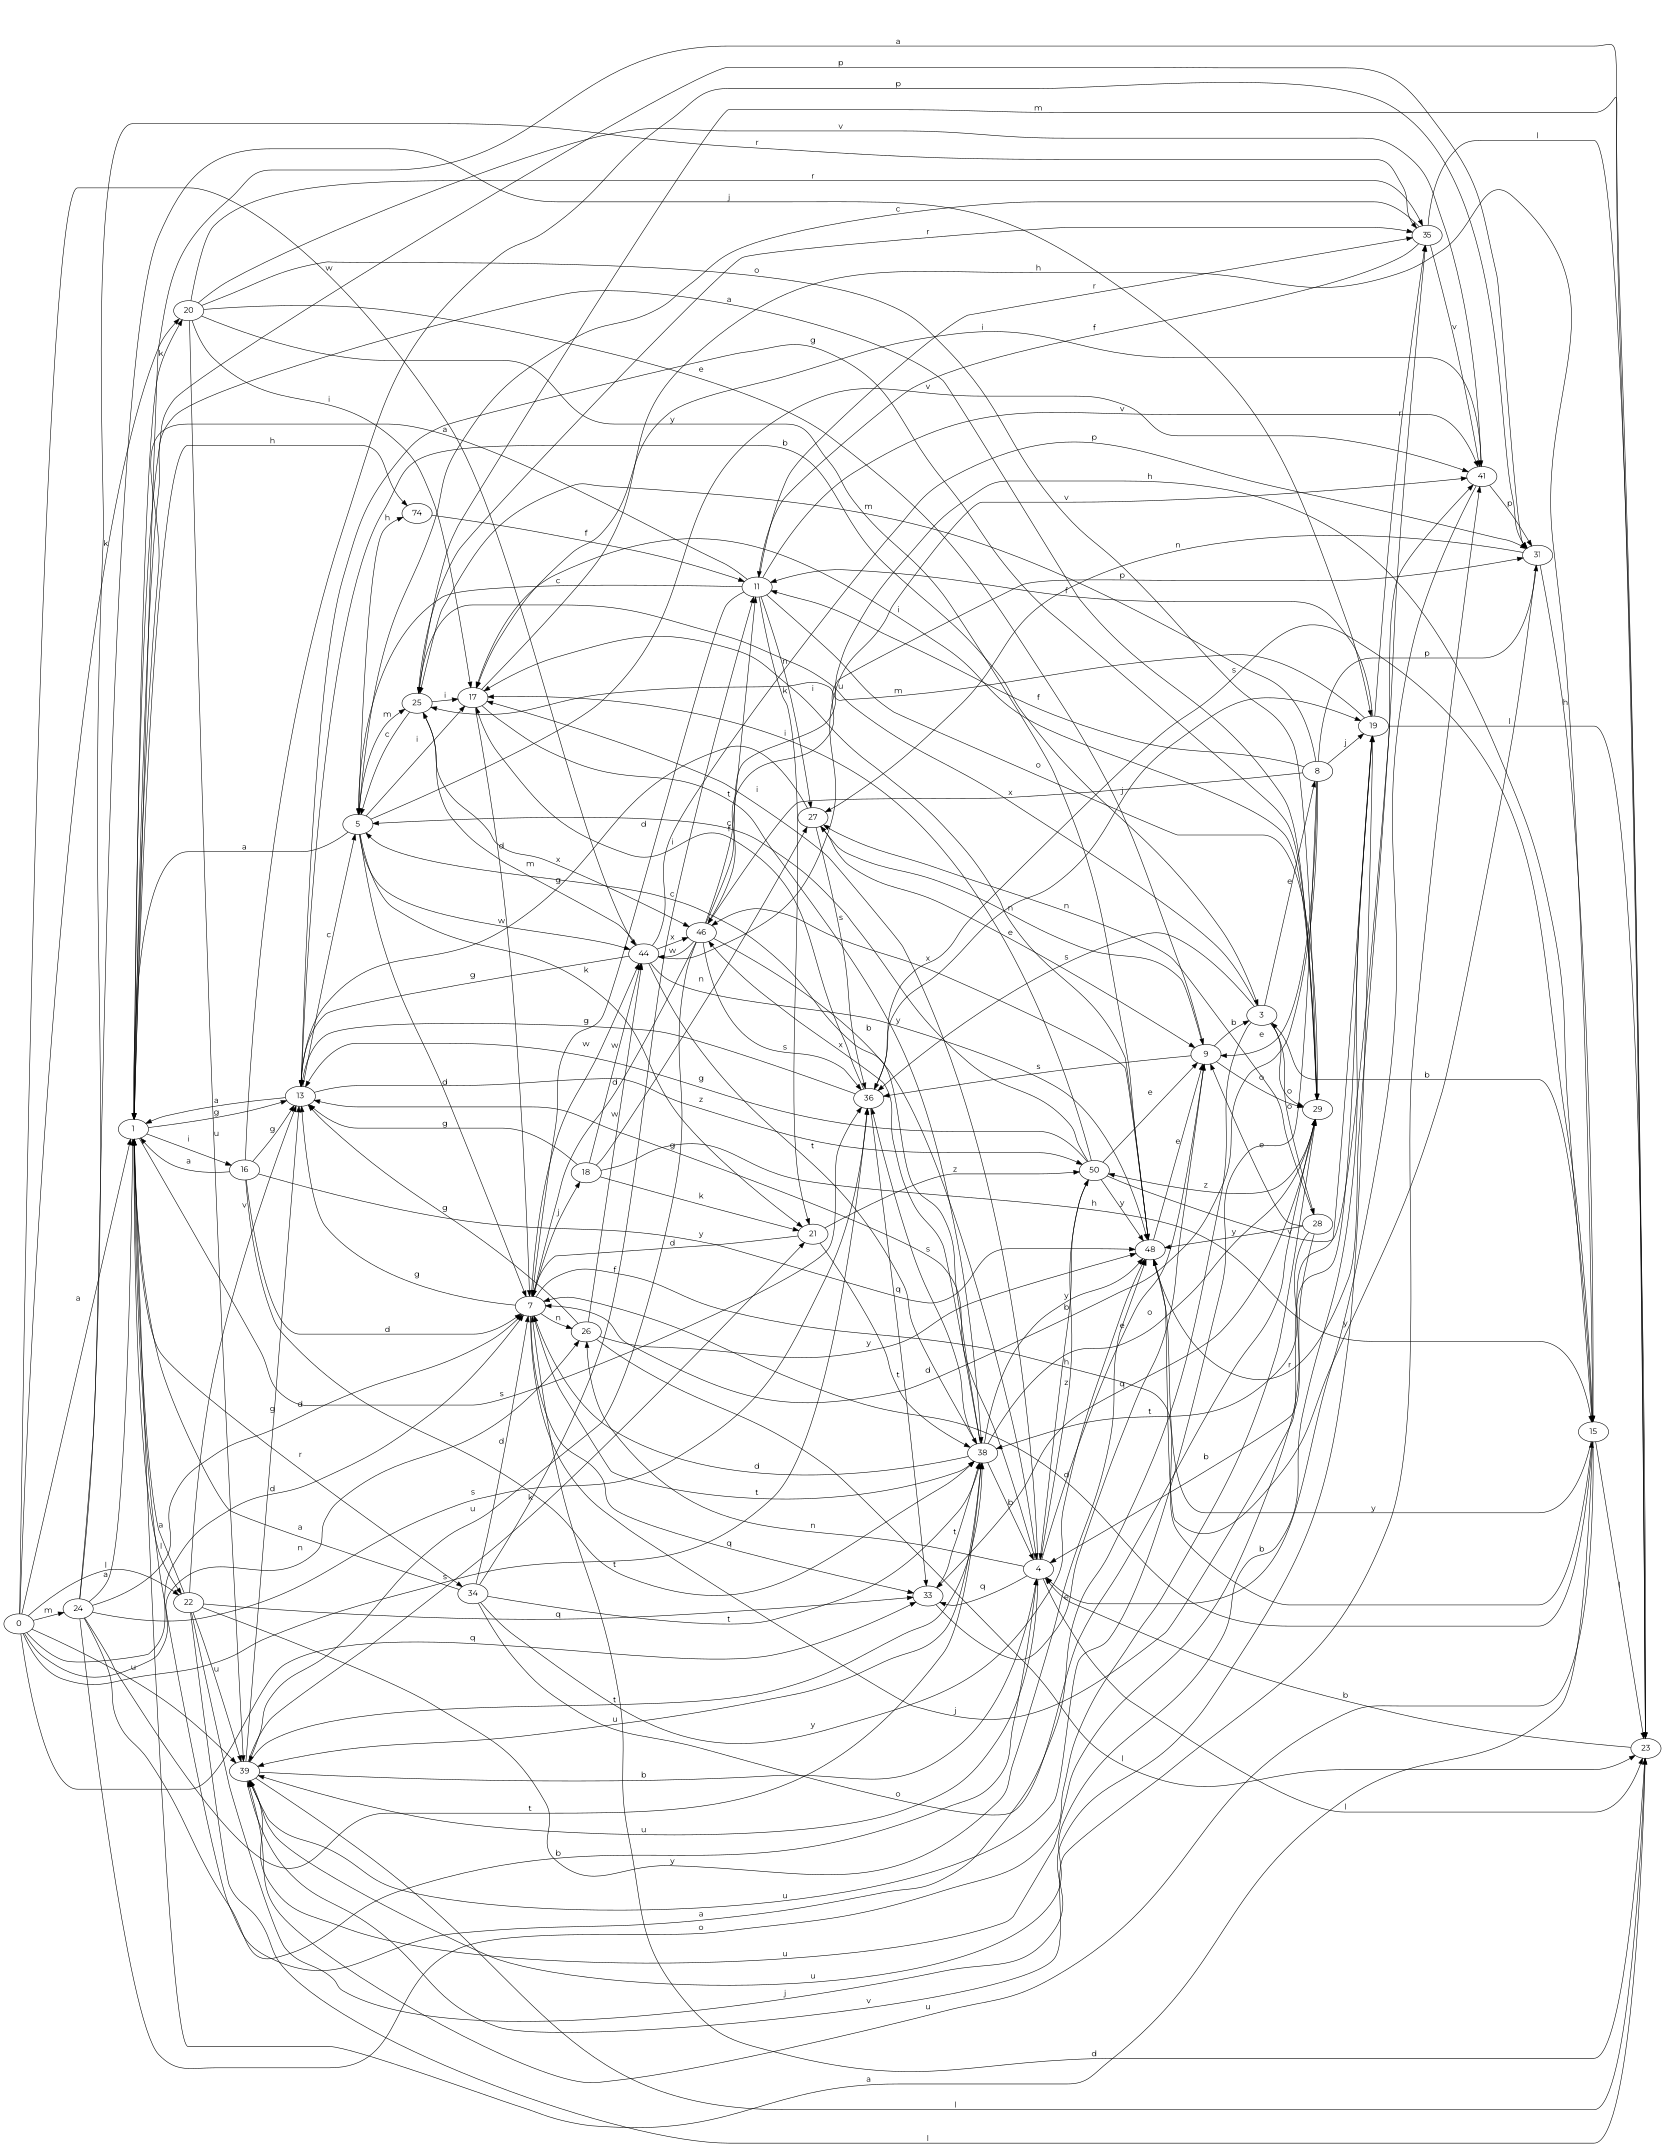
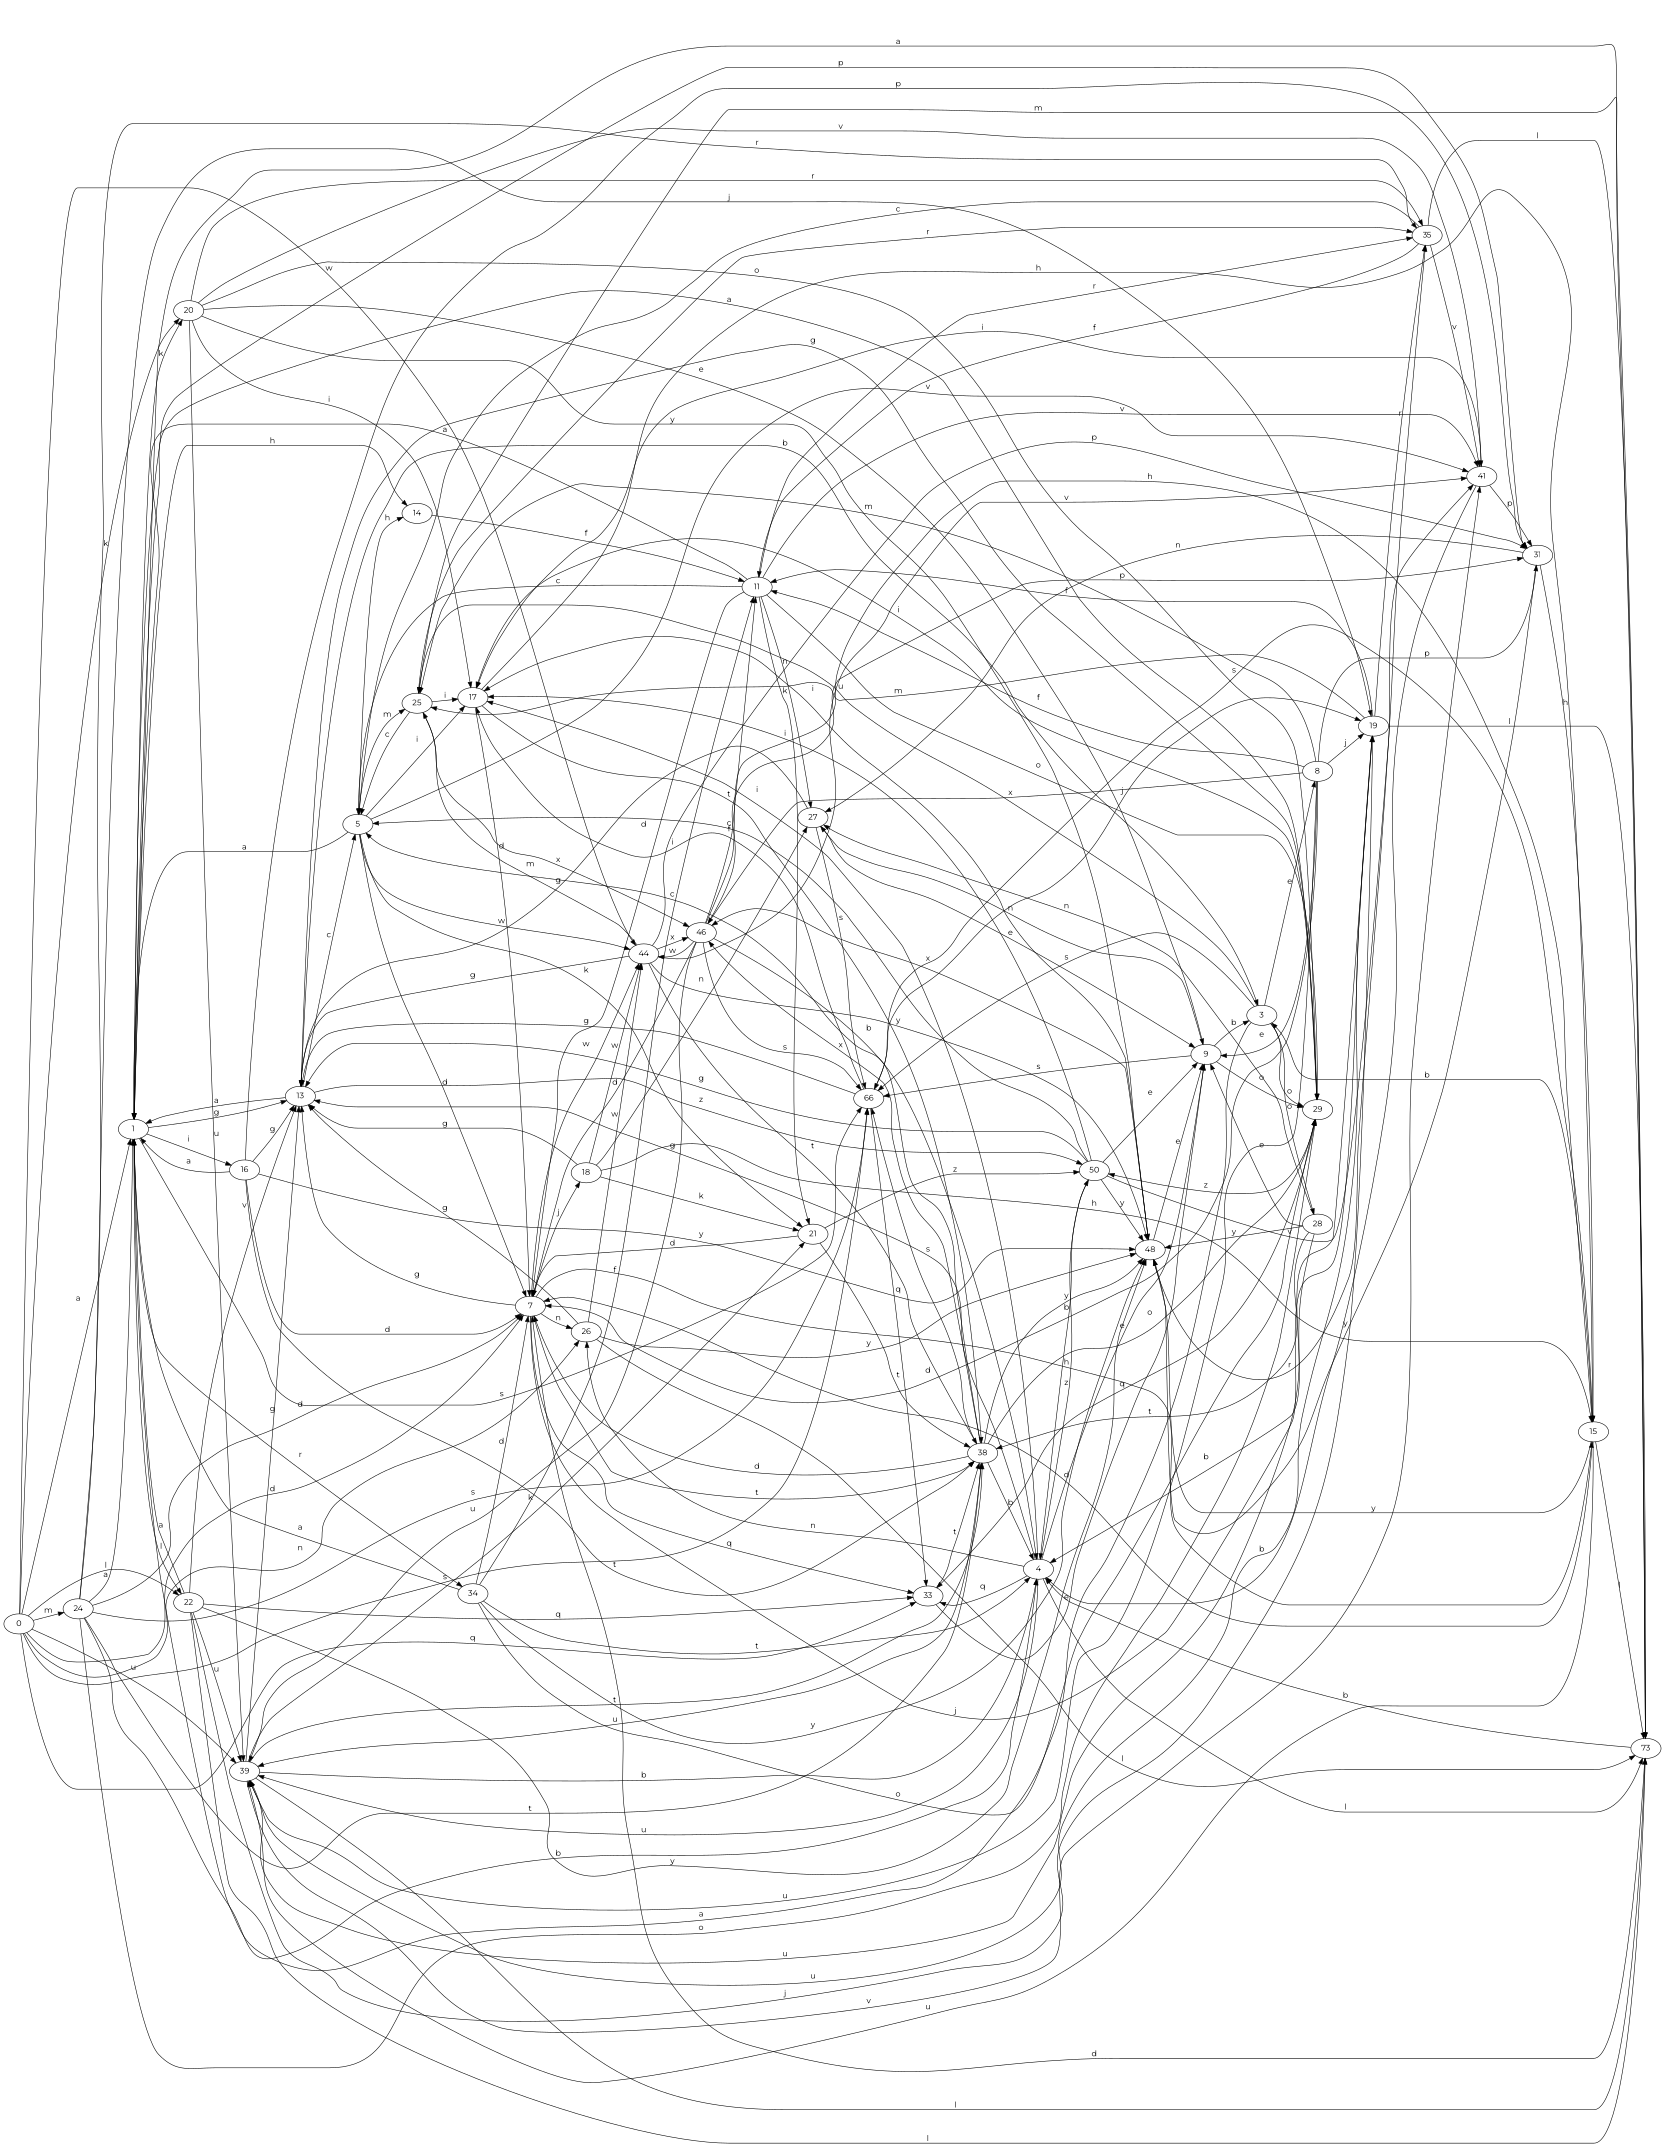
node "74": label "74" -> "14"
node "36": label "36" -> "66"
edge "34" -> "38": now "34" -> "4"
node "23": label "23" -> "73"
edge "15" -> "1": removed, label "a"
